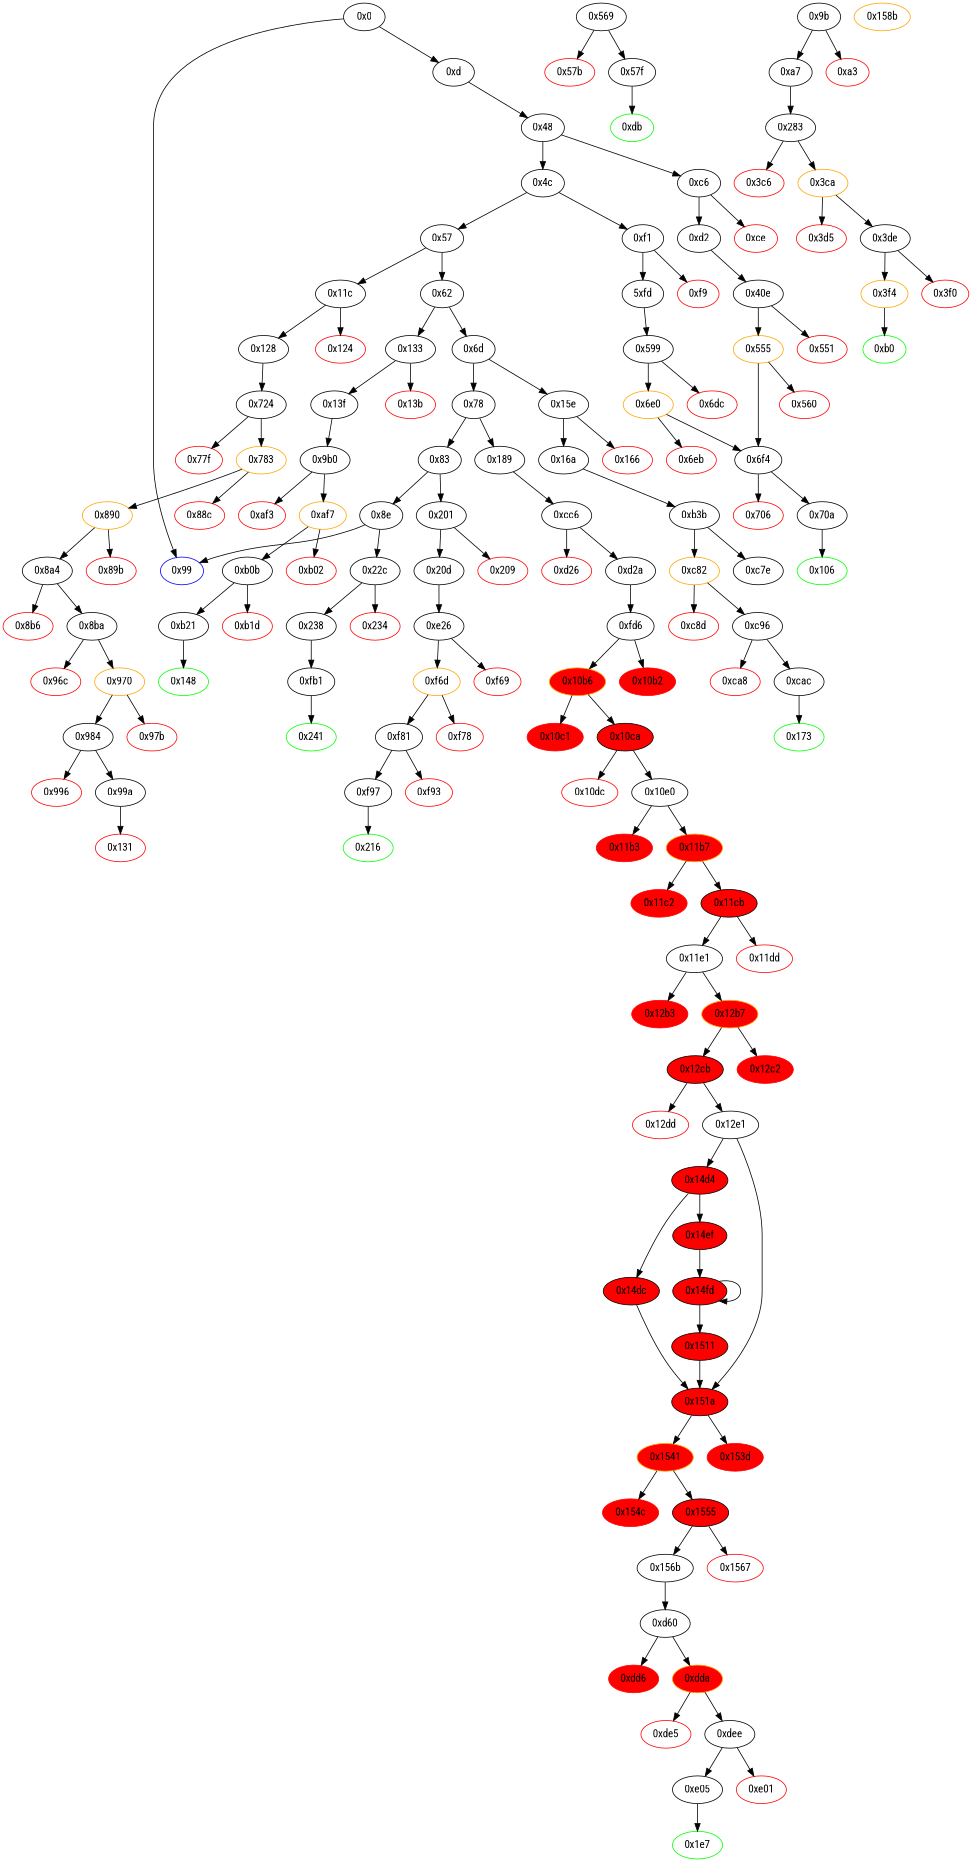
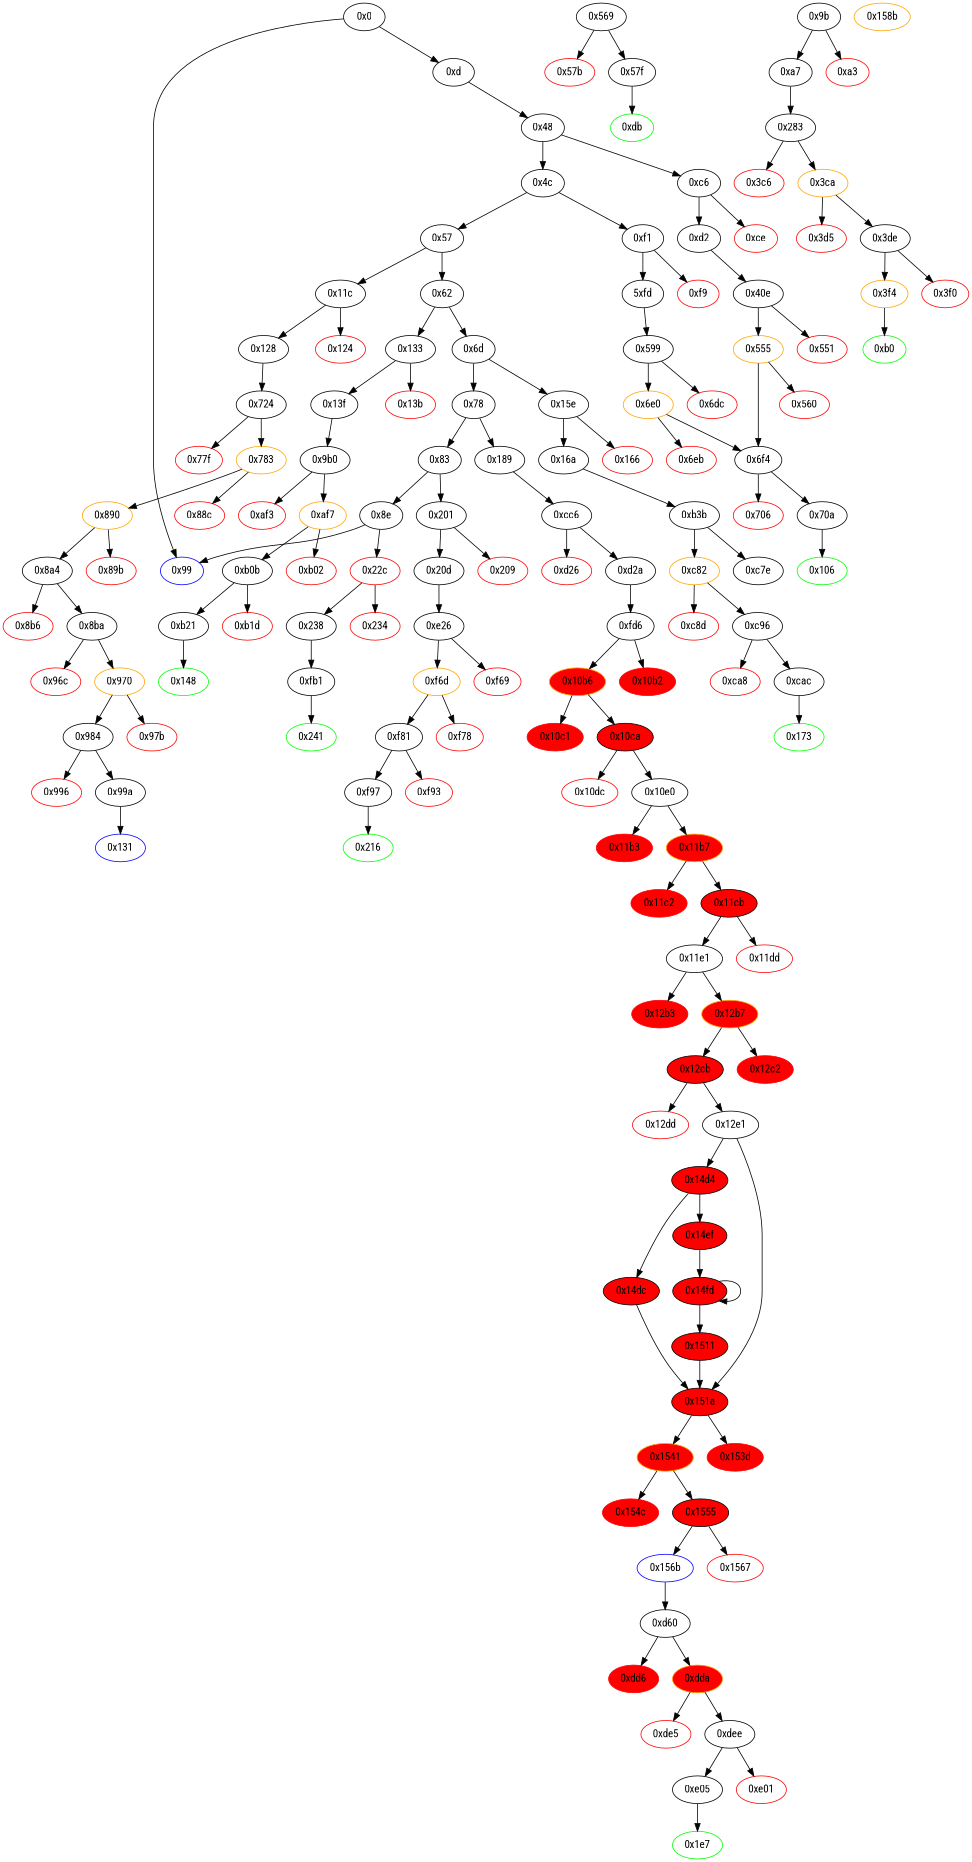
node "0x22c": color black -> red
node "0x131": color red -> blue
node "0x156b": color black -> blue
